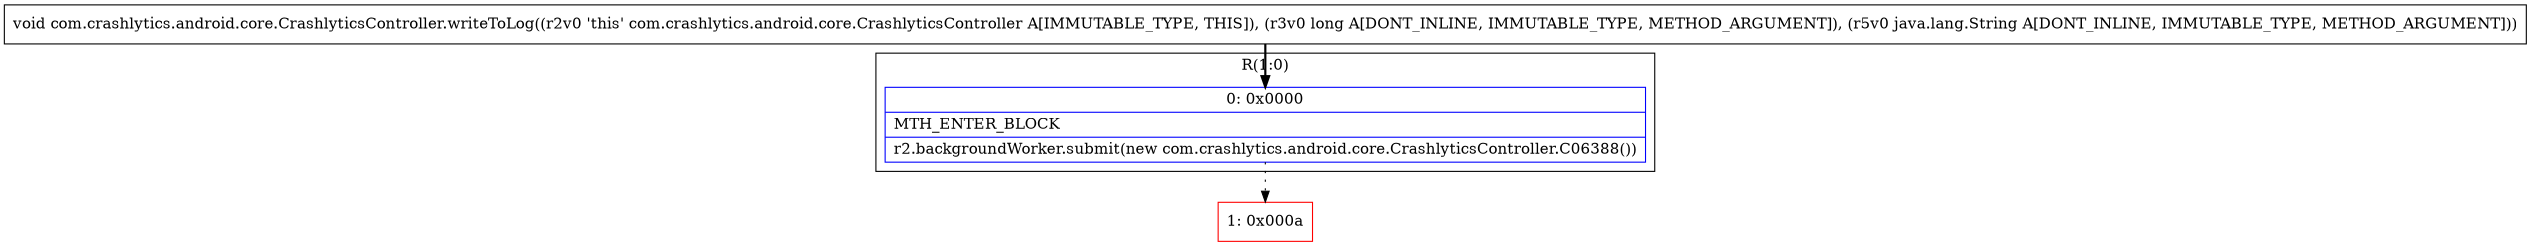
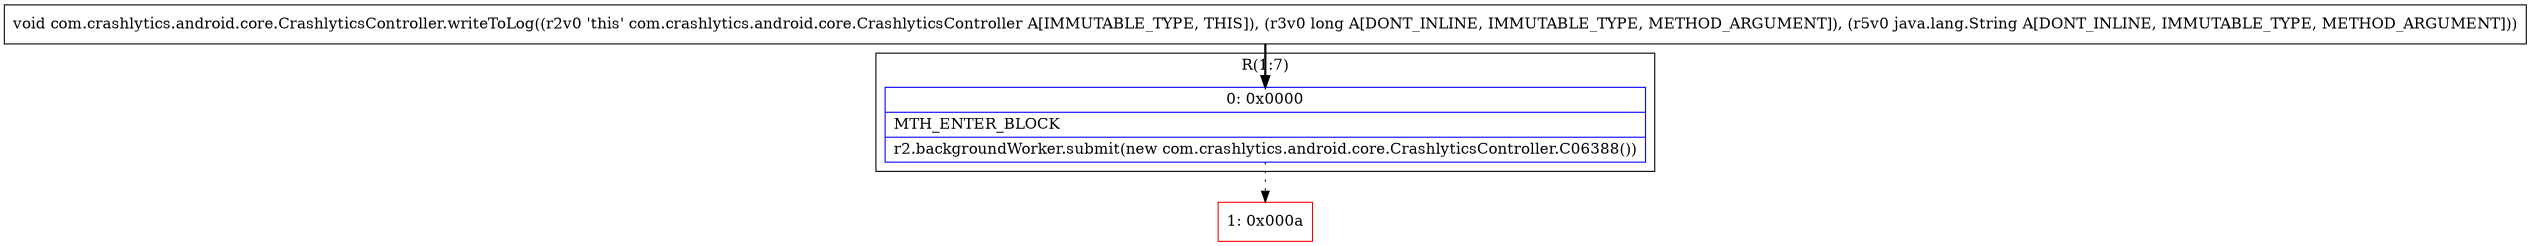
cluster "R(1:0)": label "R(1:0)" -> "R(1:7)"
